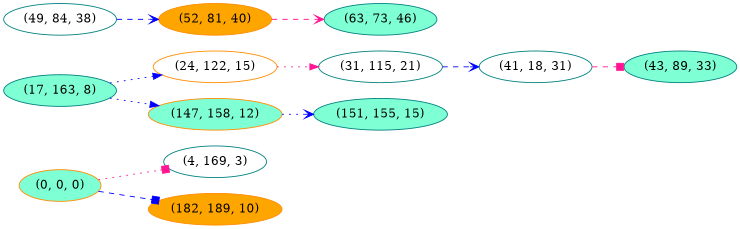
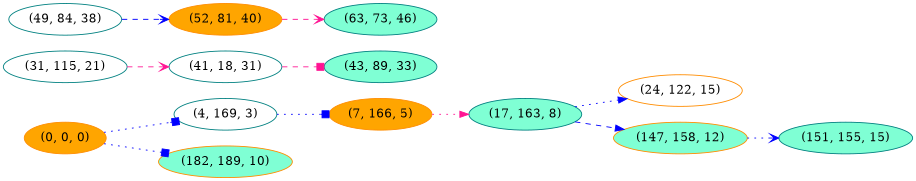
edge "(24, 122, 15)" -> "(31, 115, 21)": removed
edge "(31, 115, 21)" -> "(41, 18, 31)": color blue -> deeppink
edge "(17, 163, 8)" -> "(147, 158, 12)": style dotted -> dashed
node "(7, 166, 5)": added
edge "(0, 0, 0)" -> "(4, 169, 3)": color deeppink -> blue
node "(0, 0, 0)": fillcolor aquamarine -> orange
edge "(0, 0, 0)" -> "(182, 189, 10)": style dashed -> dotted
node "(182, 189, 10)": fillcolor orange -> aquamarine
